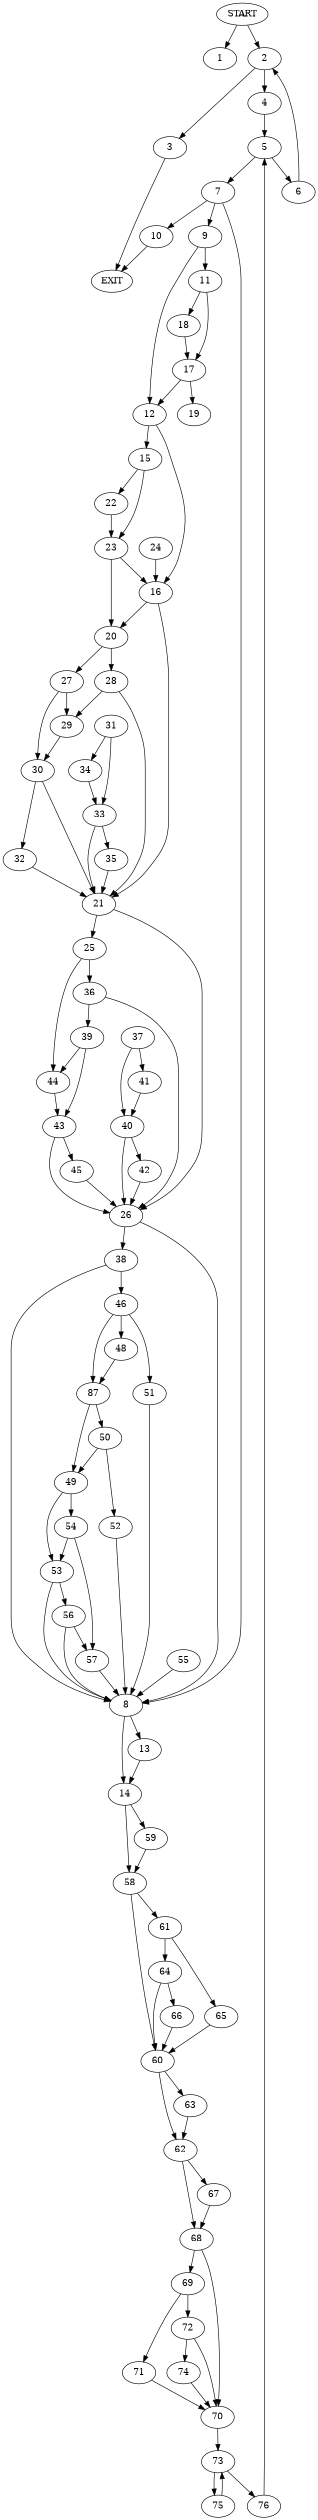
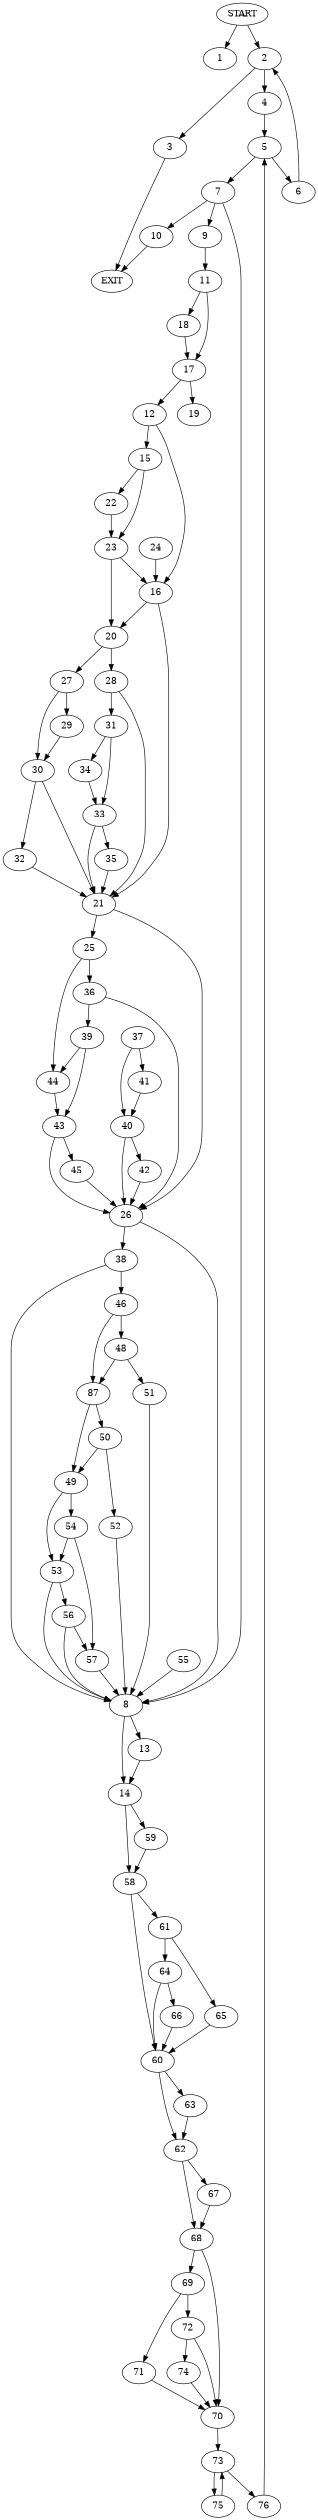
edge "9" -> "12": removed
edge "28" -> "29": now "28" -> "31"
edge "46" -> "51": now "48" -> "51"
